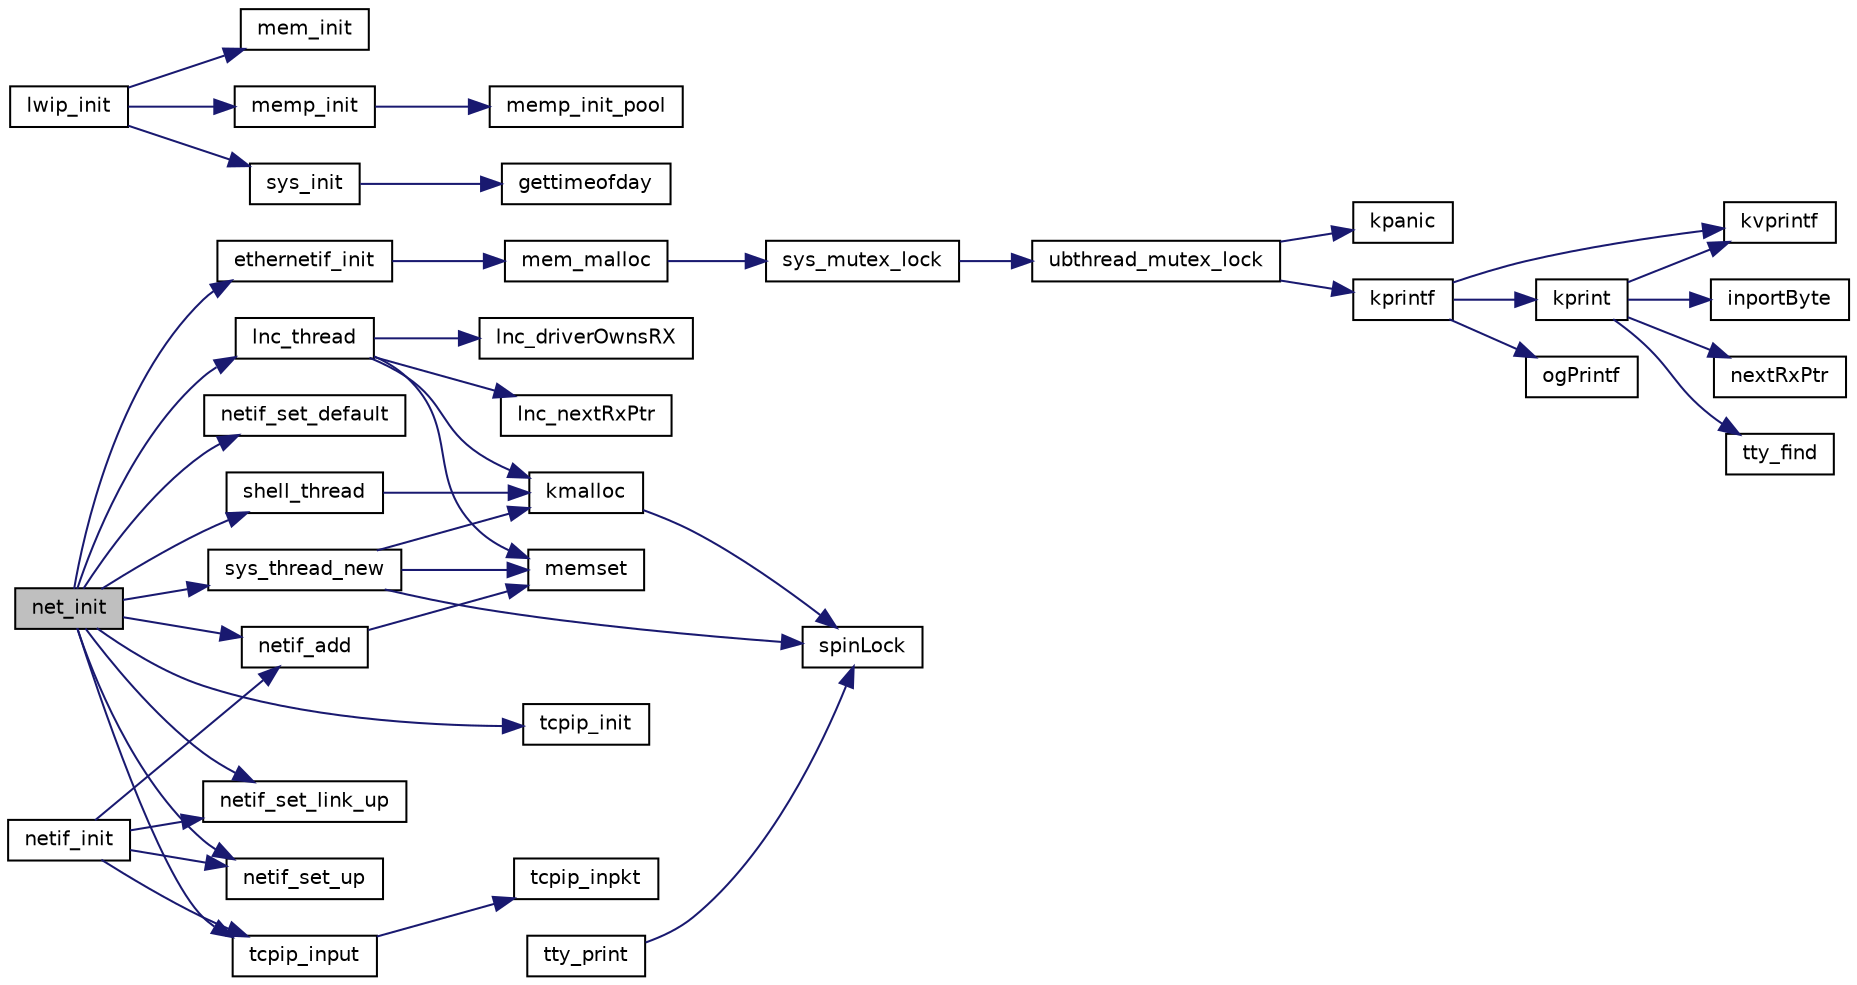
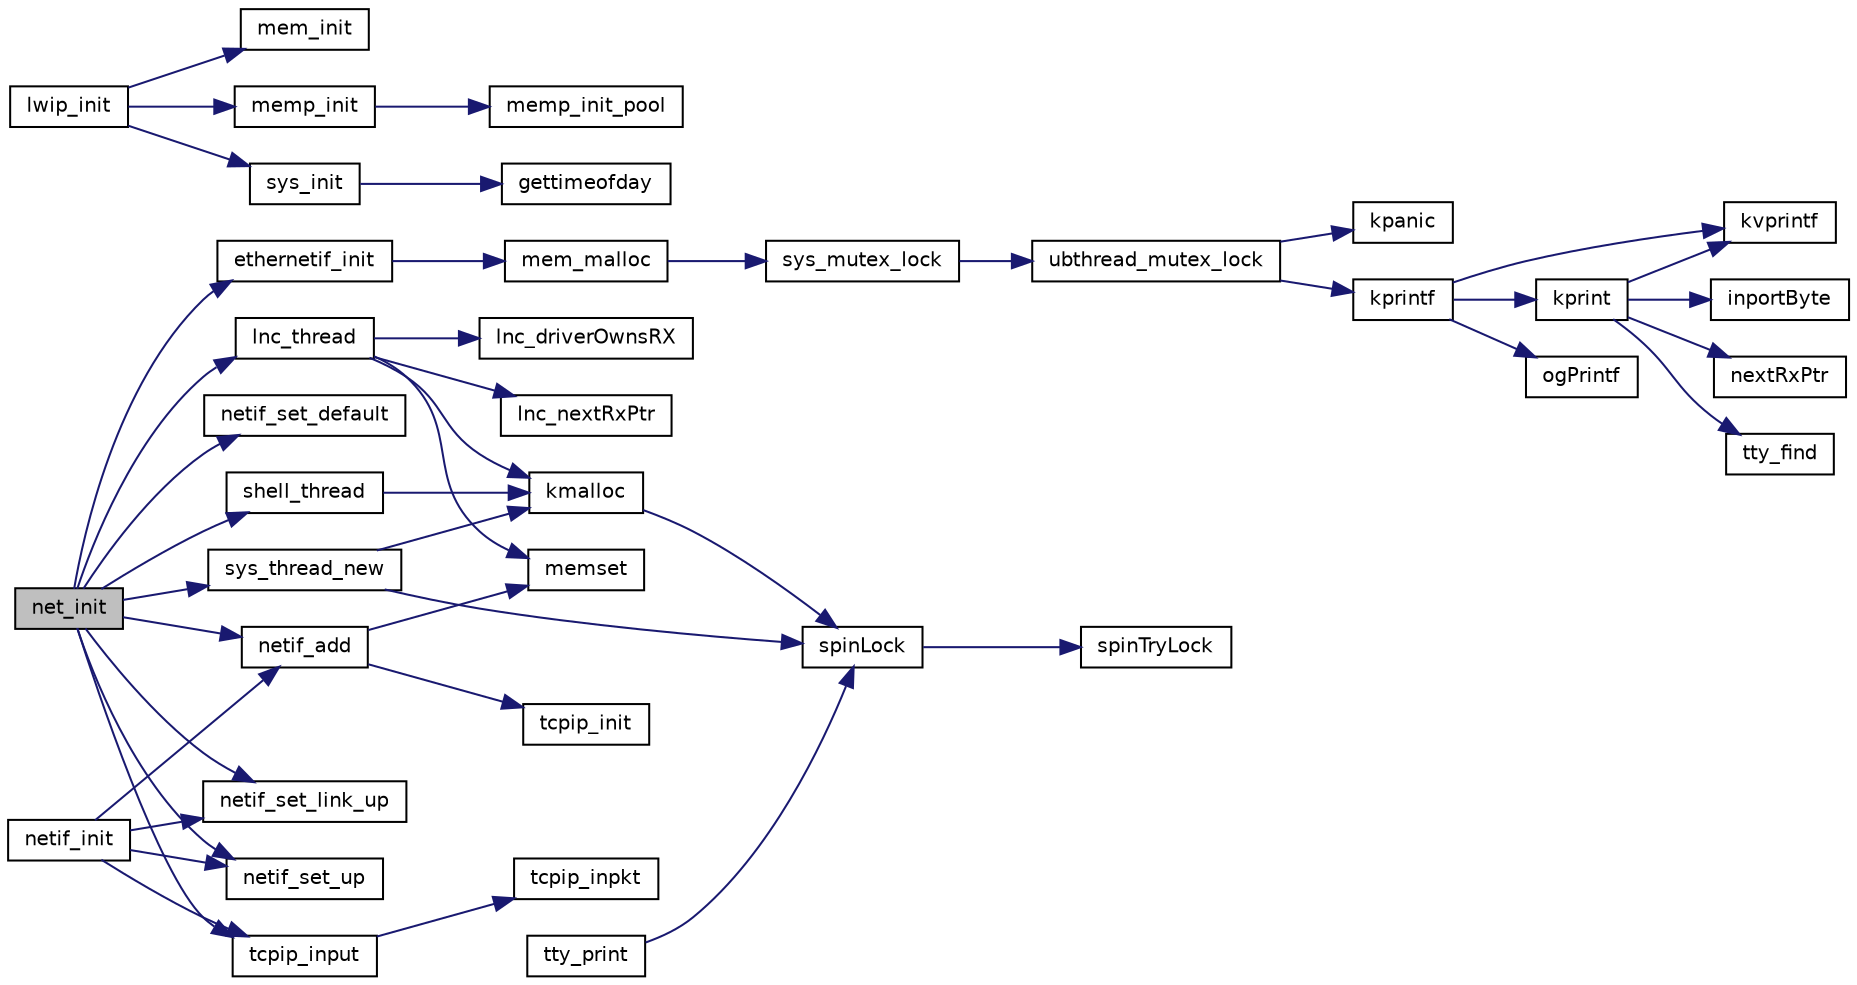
edge "sys_thread_new" -> "memset": removed
node "spinTryLock": added
edge "net_init" -> "tcpip_init": now "netif_add" -> "tcpip_init"
